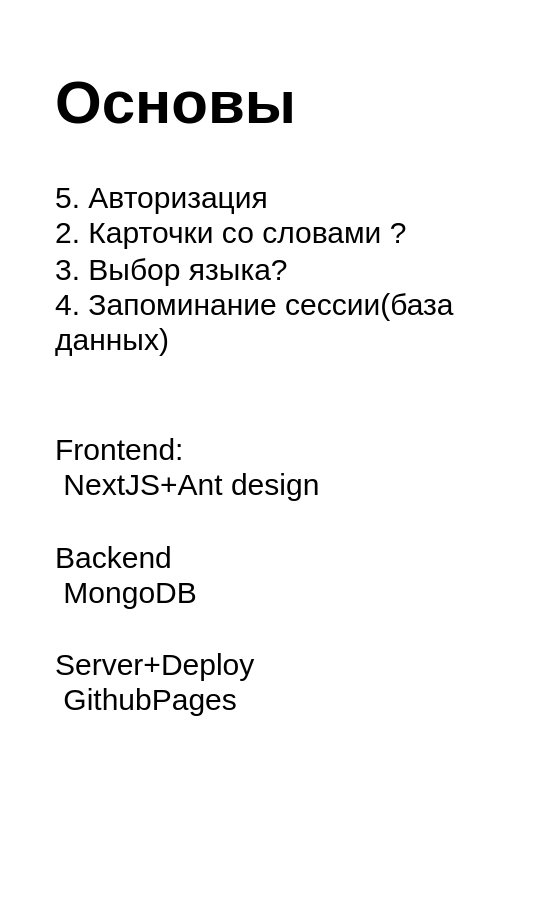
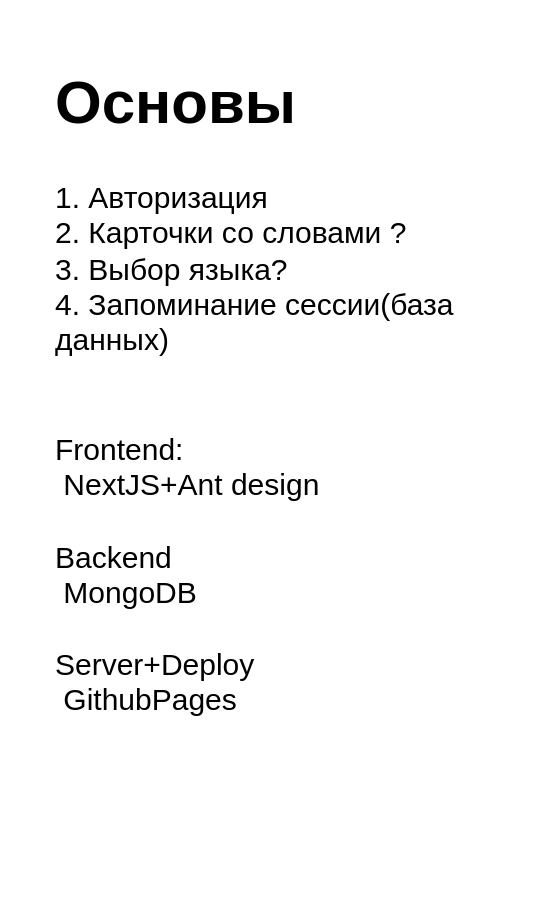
node "Основы 5. Авторизация 2. Карточки со словами ? 3. Выбор языка? 4. Запоминание сессии(база данных) Frontend: NextJS+Ant design Backend MongoDB Server+Deploy GithubPages": label "Основы 5. Авторизация 2. Карточки со словами ? 3. Выбор языка? 4. Запоминание сессии(база данных) Frontend: NextJS+Ant design Backend MongoDB Server+Deploy GithubPages" -> "Основы 1. Авторизация 2. Карточки со словами ? 3. Выбор языка? 4. Запоминание сессии(база данных) Frontend: NextJS+Ant design Backend MongoDB Server+Deploy GithubPages"
